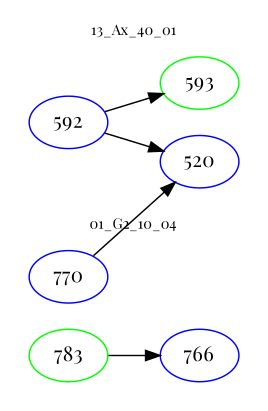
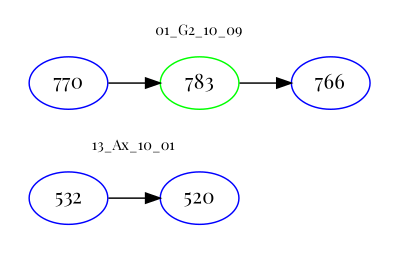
cluster "13_Ax_40_01": label "13_Ax_40_01" -> "13_Ax_10_01"
node "593": removed
node "592": label "592" -> "532"
edge "770" -> "520": now "770" -> "783"
cluster "01_G2_10_04": label "01_G2_10_04" -> "01_G2_10_09"
